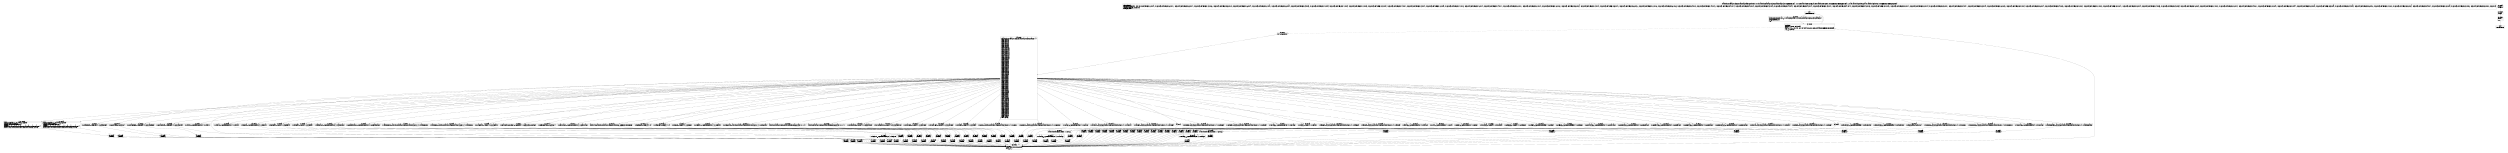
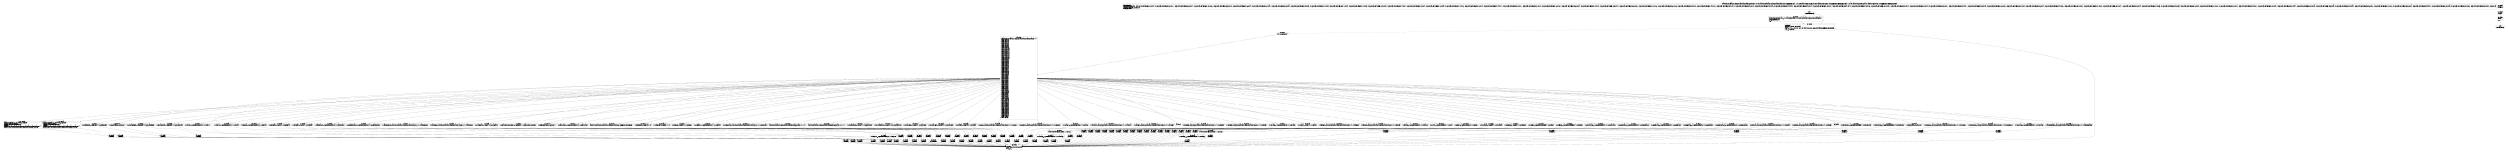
node "253: 0x02f5": text "SYNTHETIC" -> "UNSUPPORTED"
